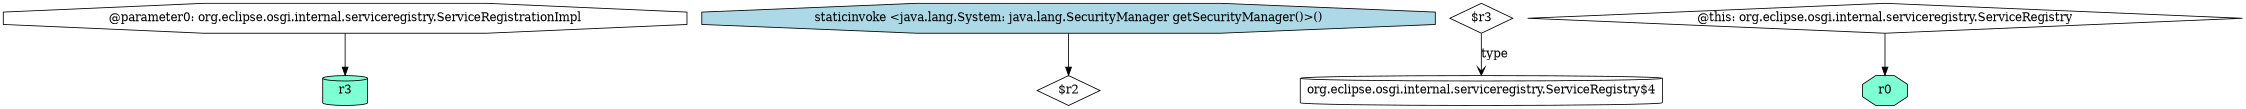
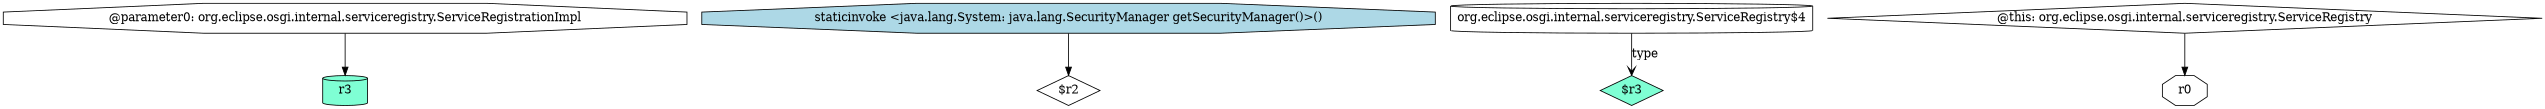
node "$r3": fillcolor white -> aquamarine
edge "$r3" -> "org.eclipse.osgi.internal.serviceregistry.ServiceRegistry$4": reversed
node "r0": fillcolor aquamarine -> white
